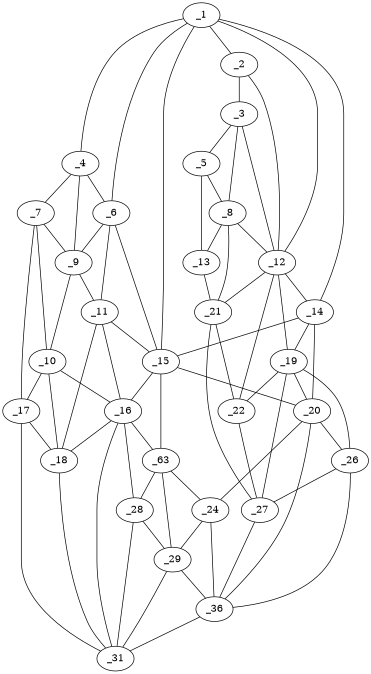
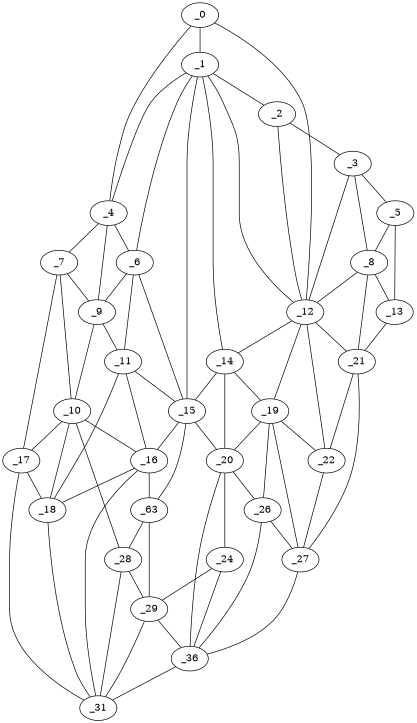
node "_0": added
edge "_16" -- "_28": now "_10" -- "_28"
edge "_63" -- "_24": removed
